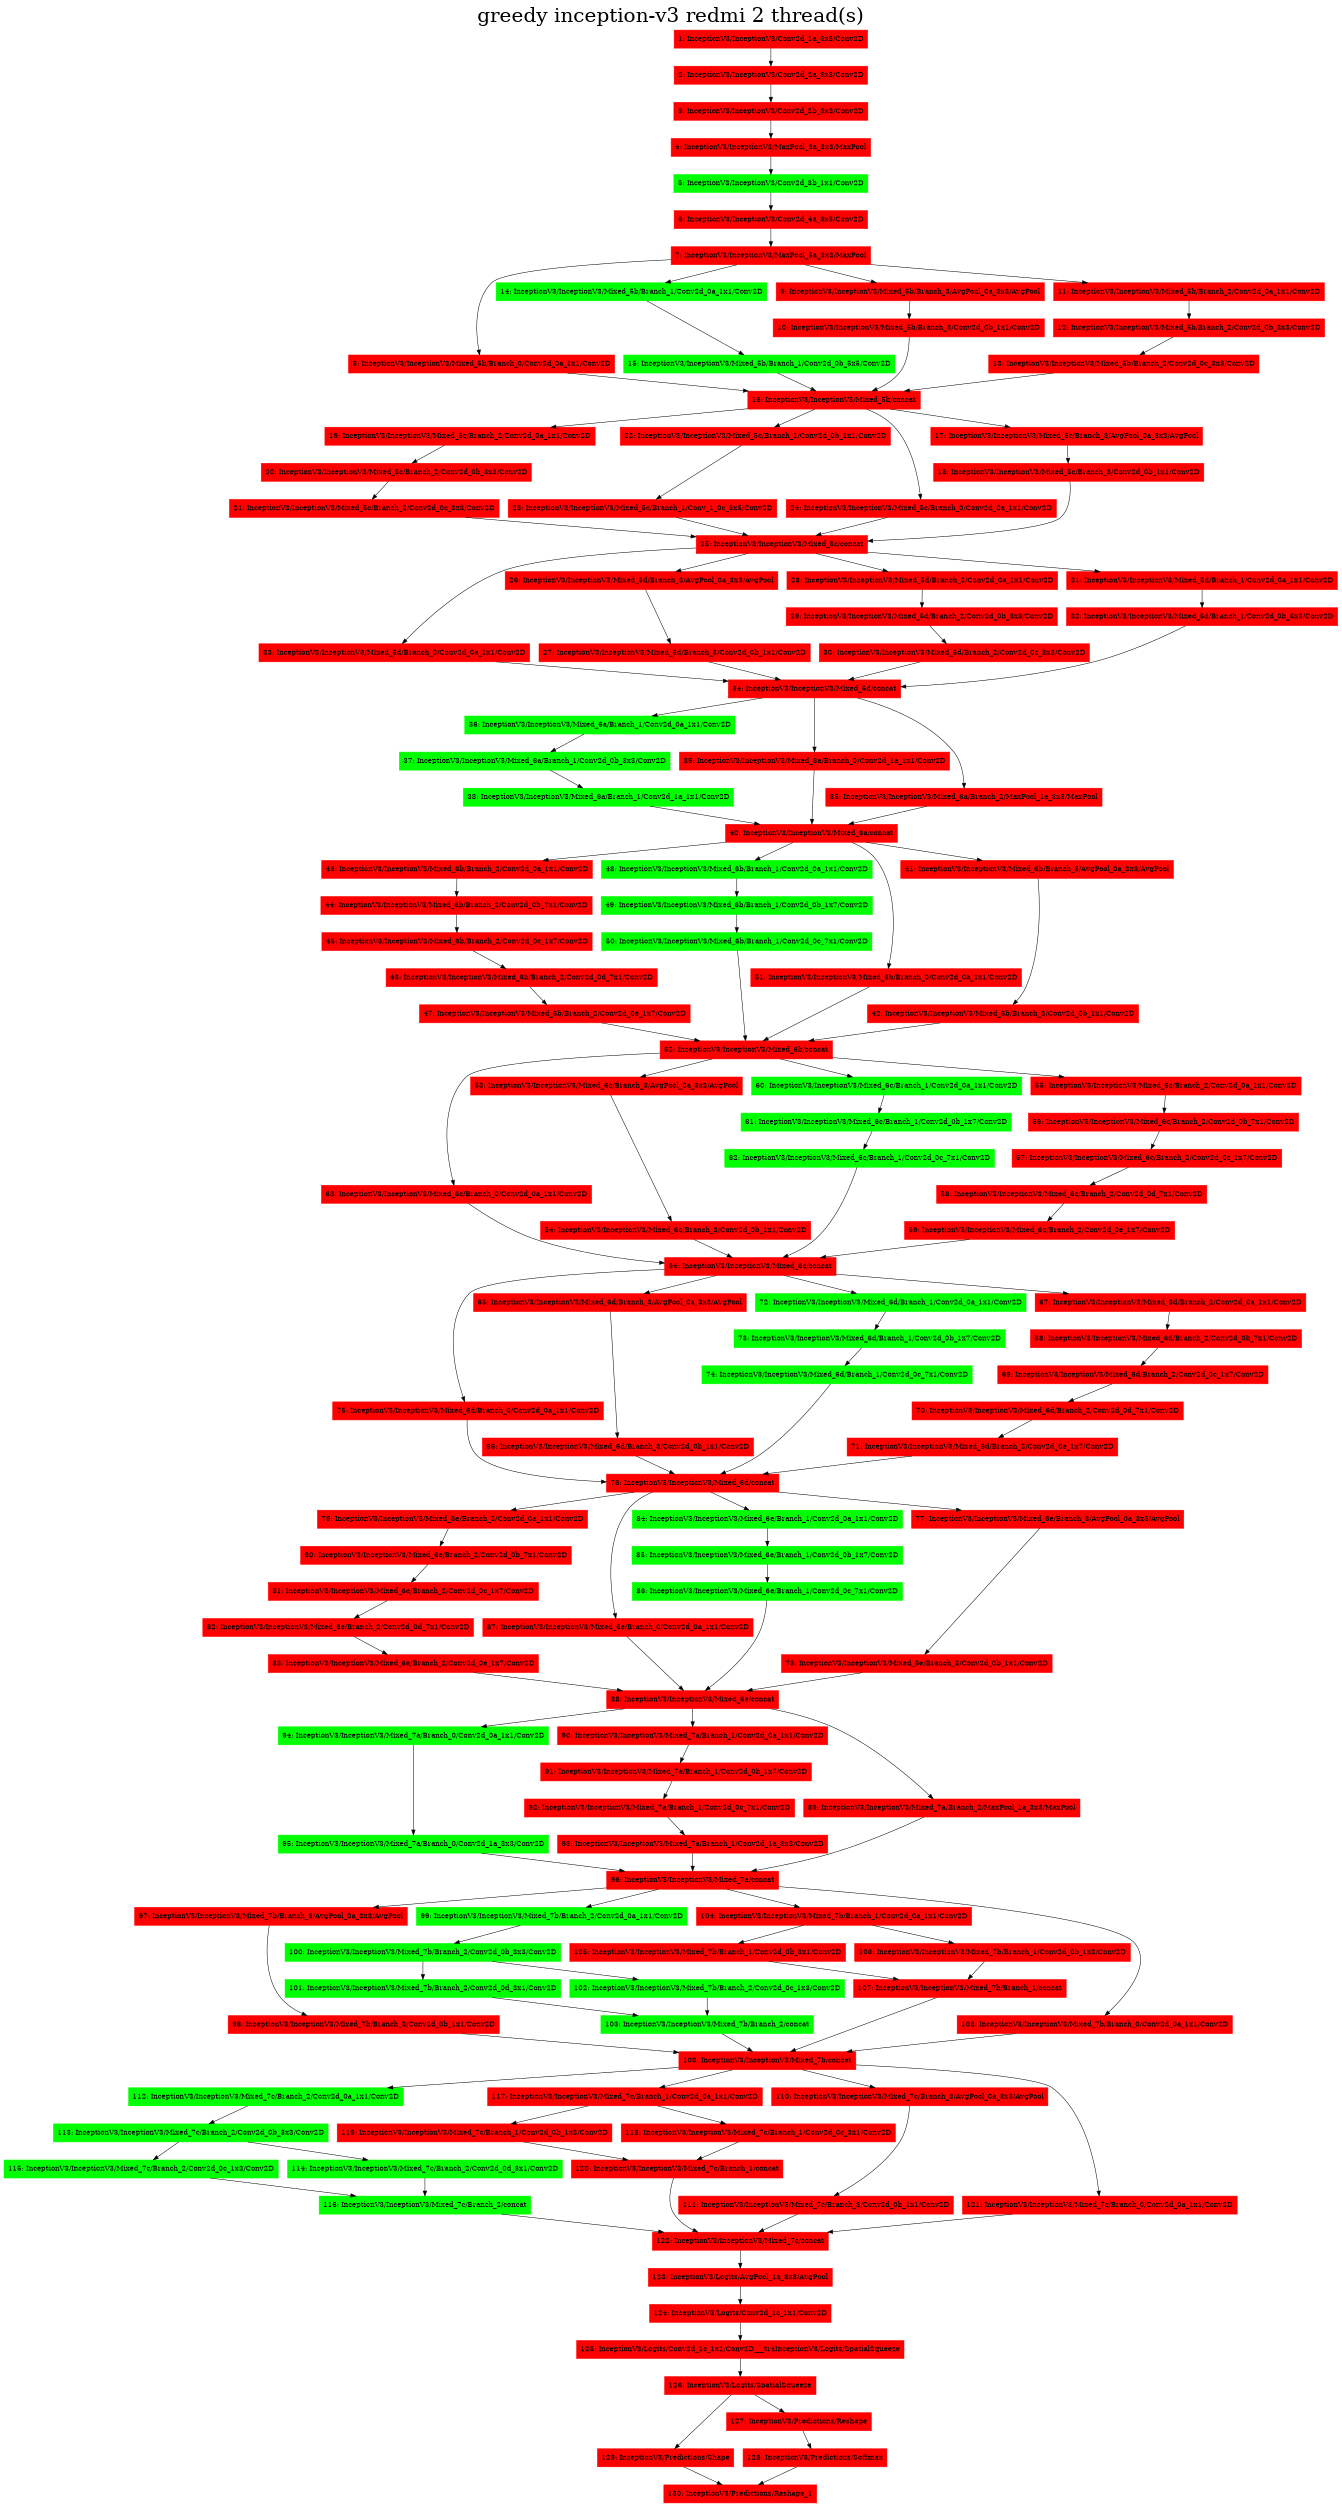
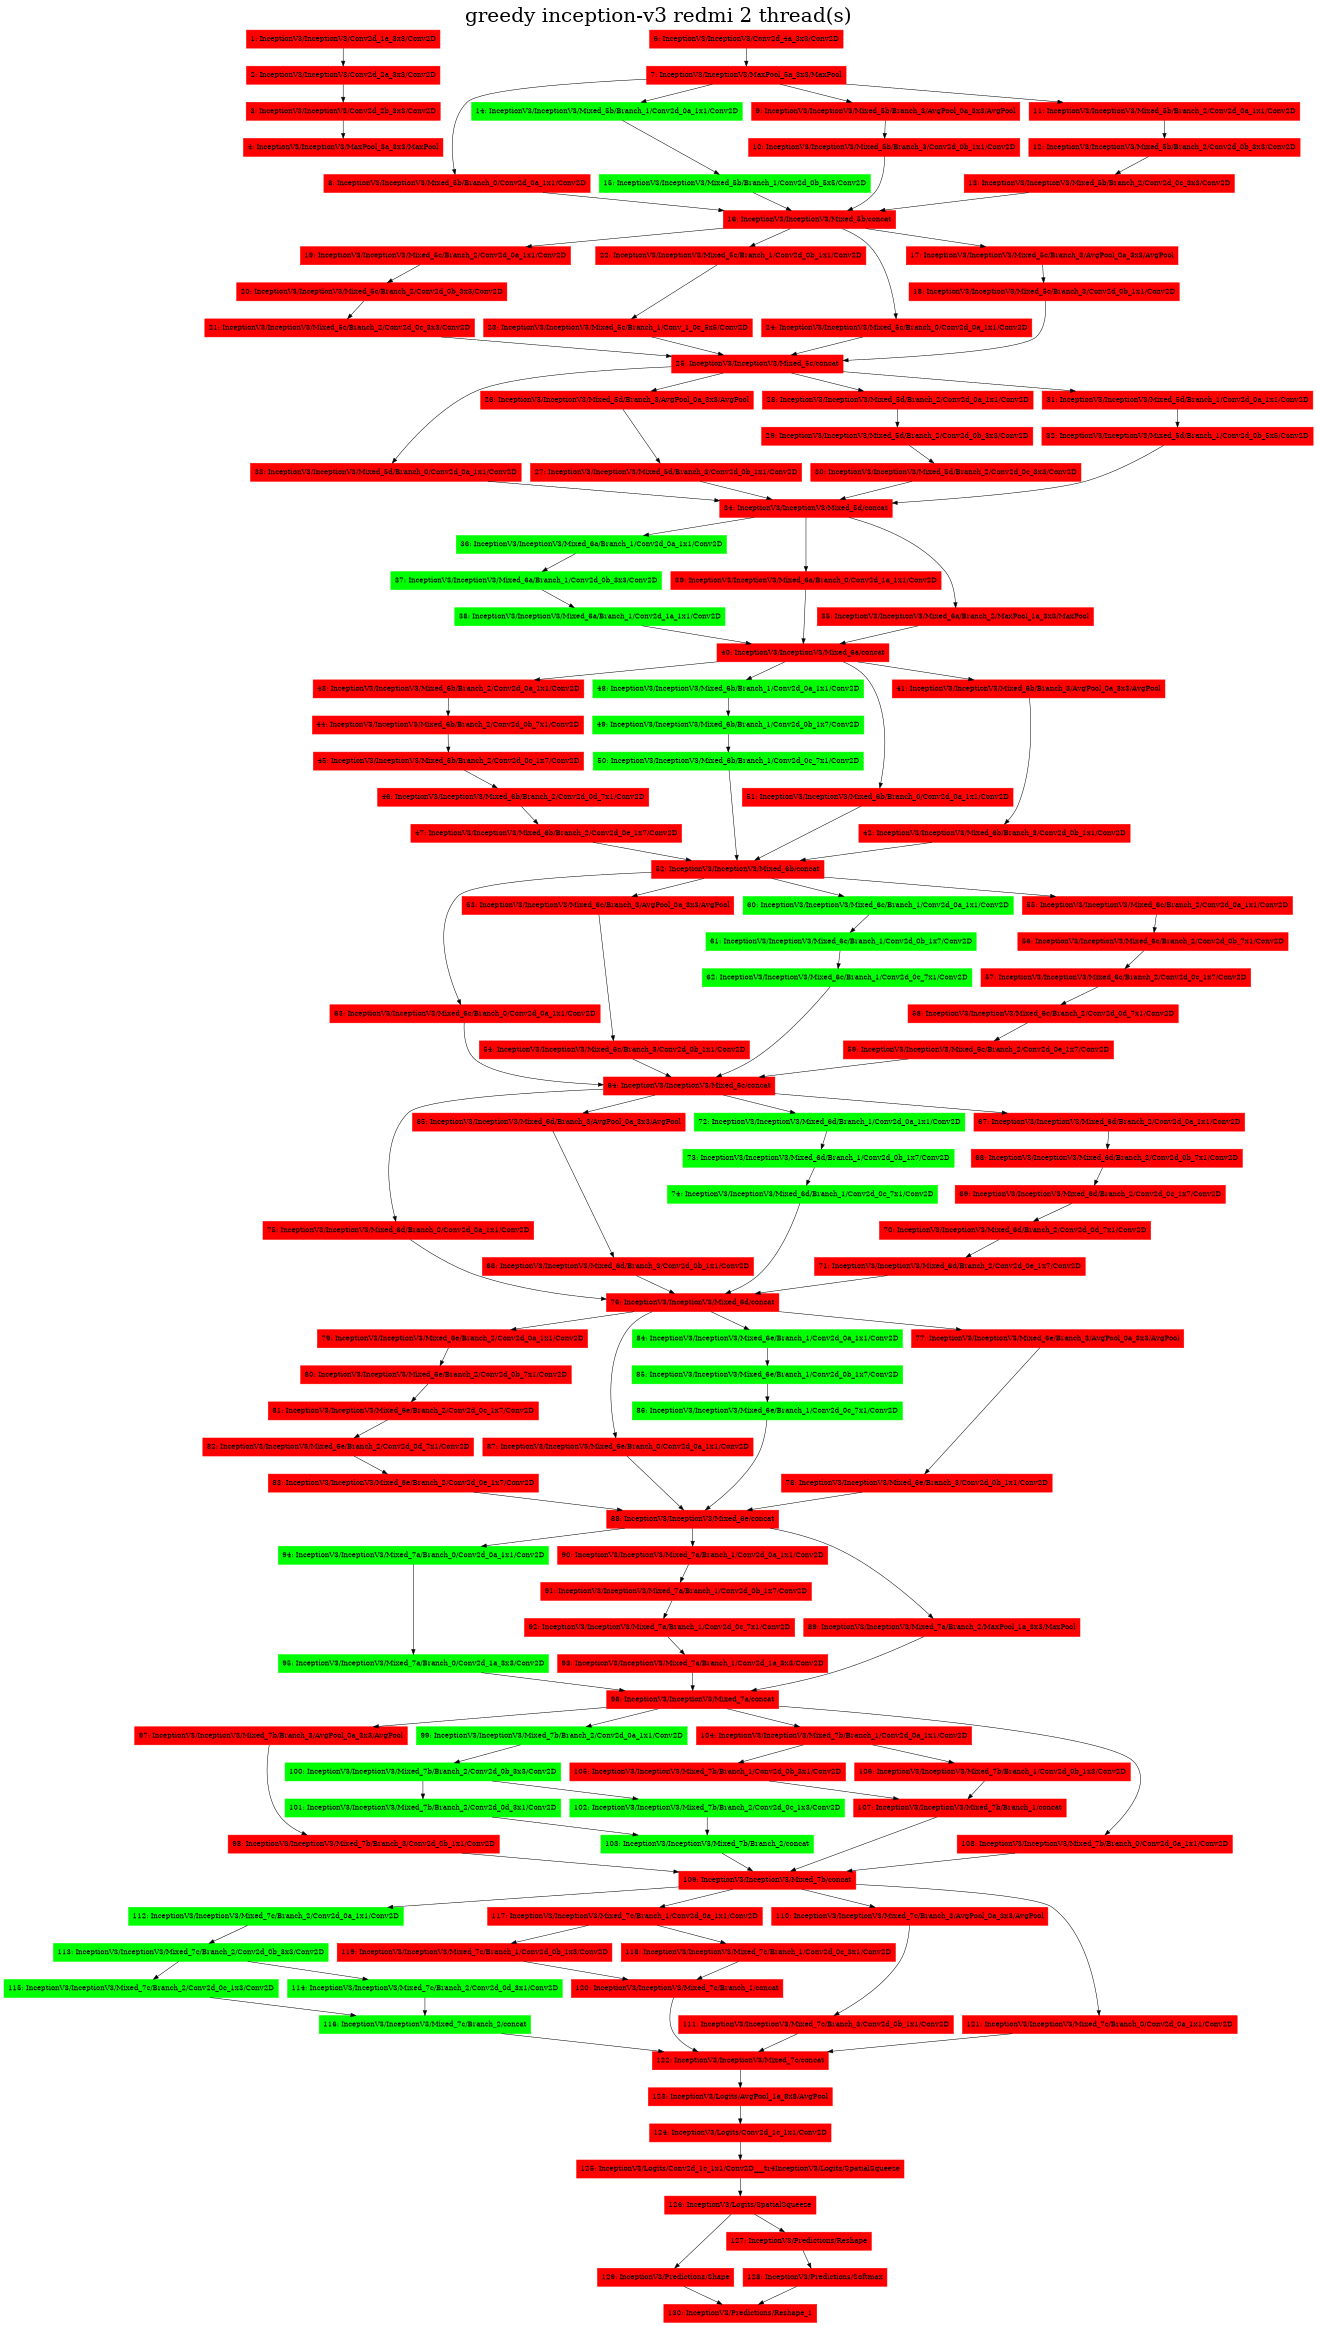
node "5: InceptionV3/InceptionV3/Conv2d_3b_1x1/Conv2D": removed
